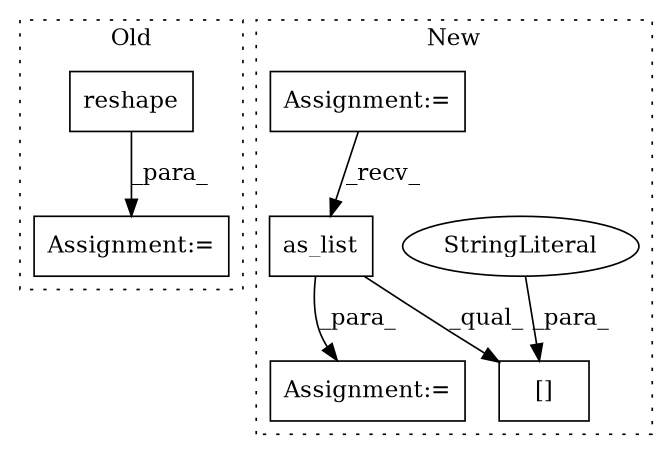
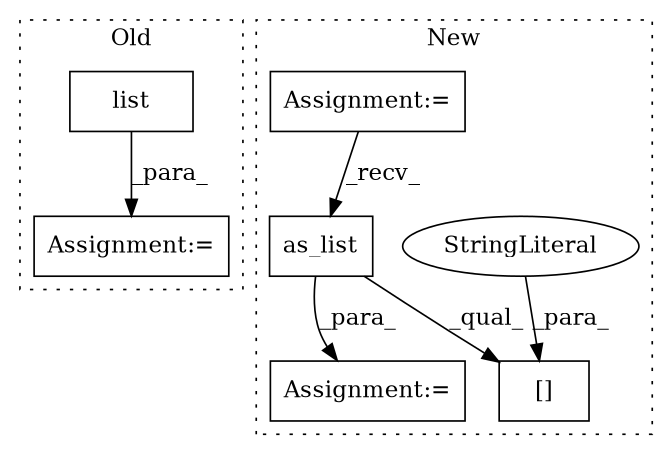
node "reshape": label "reshape" -> "list"
